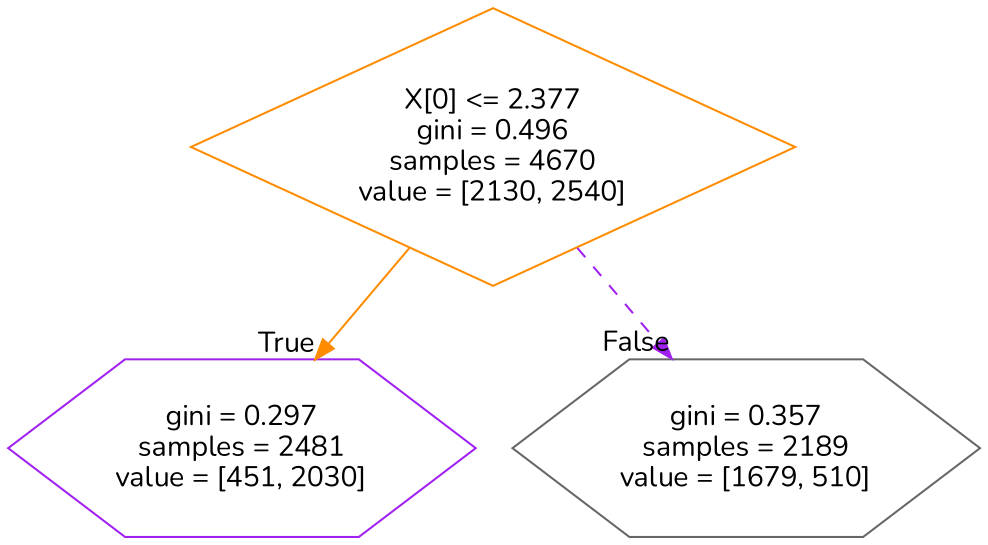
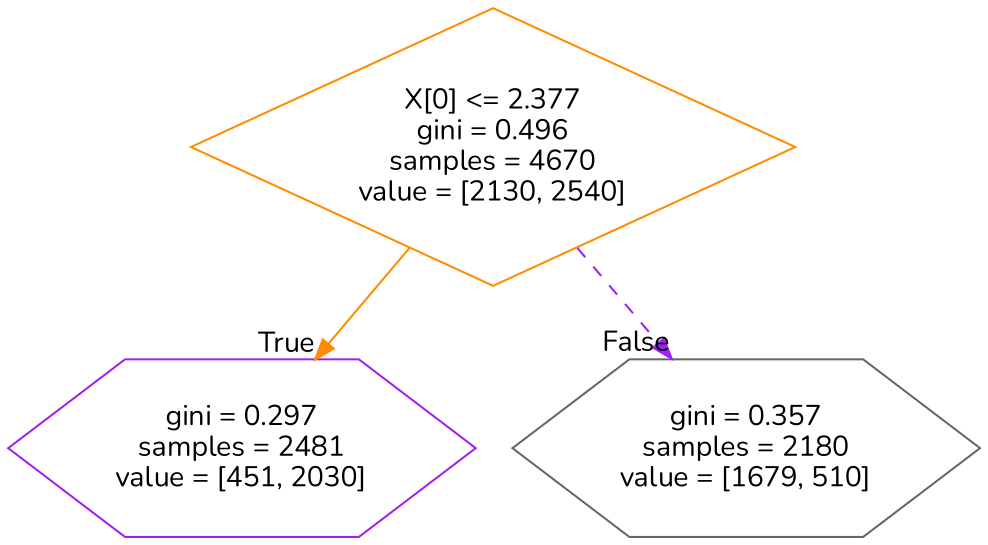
node "gini = 0.357 samples = 2189 value = [1679, 510]": label "gini = 0.357 samples = 2189 value = [1679, 510]" -> "gini = 0.357 samples = 2180 value = [1679, 510]"
